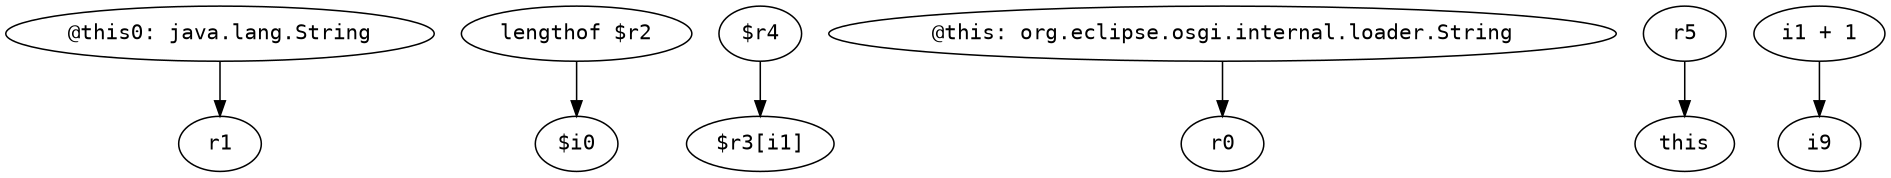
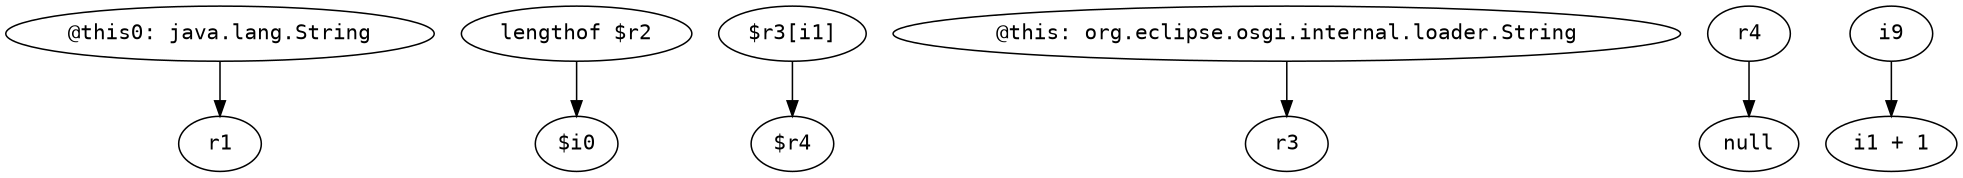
node "r5": label "r5" -> "r4"
edge "$r4" -> "$r3[i1]": reversed
edge "i1 + 1" -> "i9": reversed
node "r0": label "r0" -> "r3"
node "this": label "this" -> "null"
